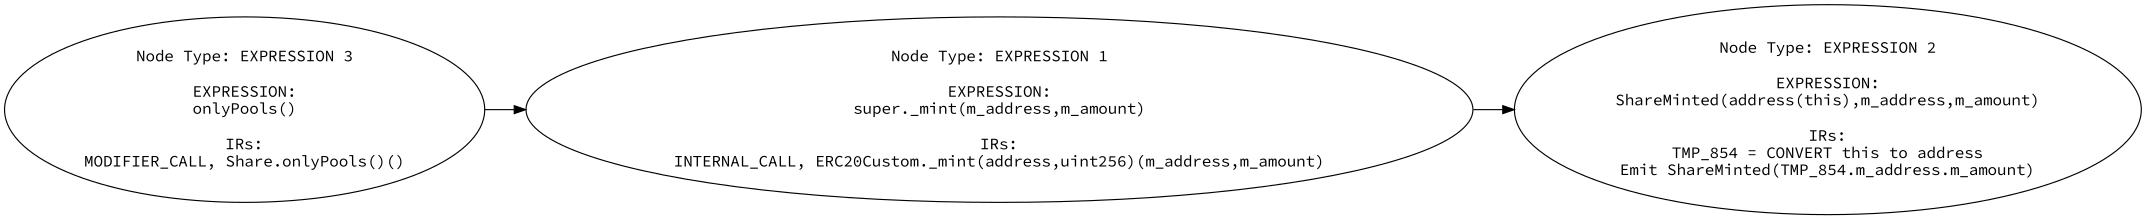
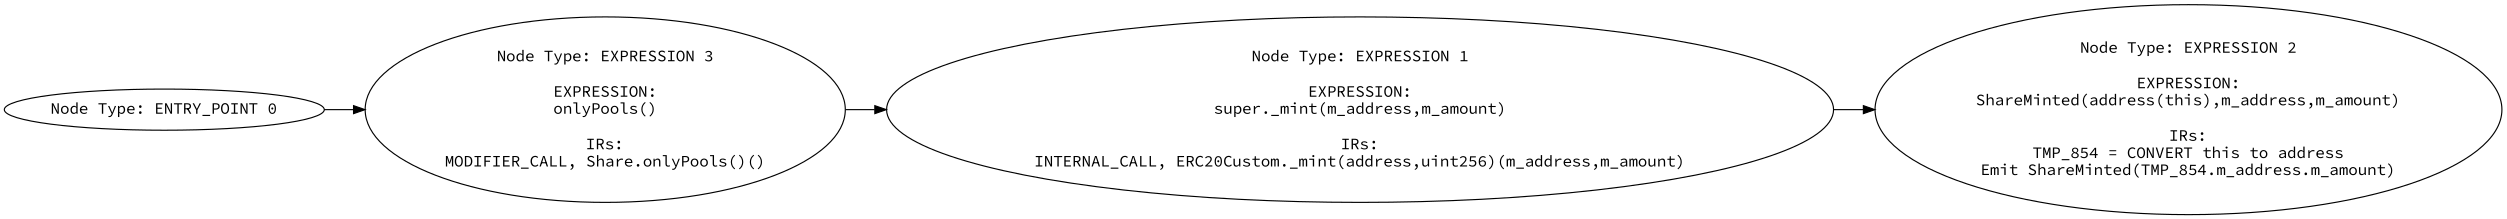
node "Node Type: ENTRY_POINT 0": added
